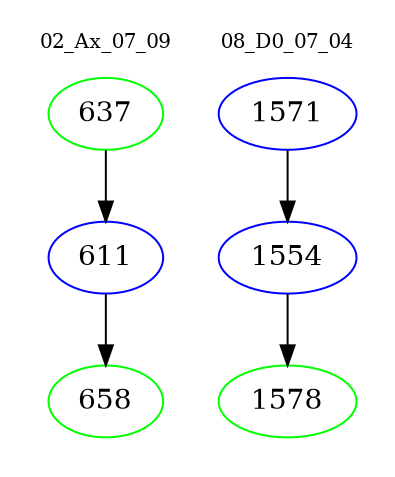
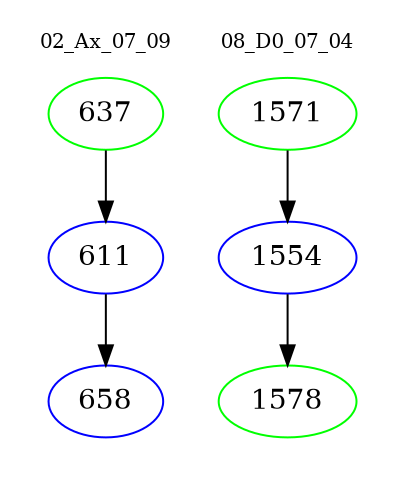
node "1571": color blue -> green
node "658": color green -> blue
